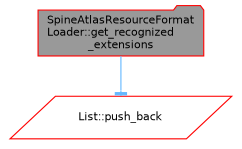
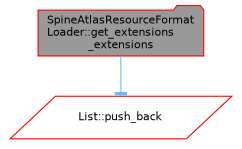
node "SpineAtlasResourceFormat Loader::get_recognized _extensions": label "SpineAtlasResourceFormat Loader::get_recognized _extensions" -> "SpineAtlasResourceFormat Loader::get_extensions _extensions"
